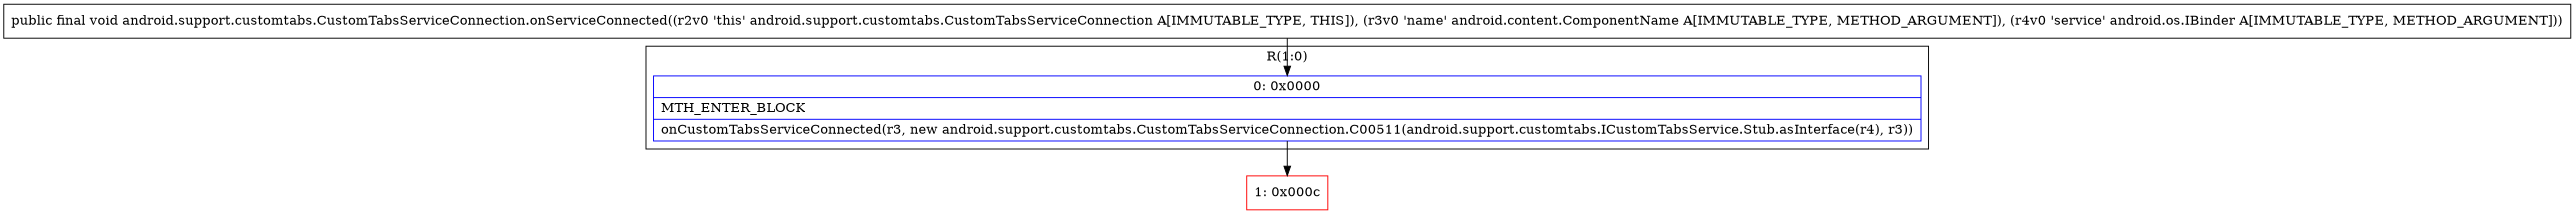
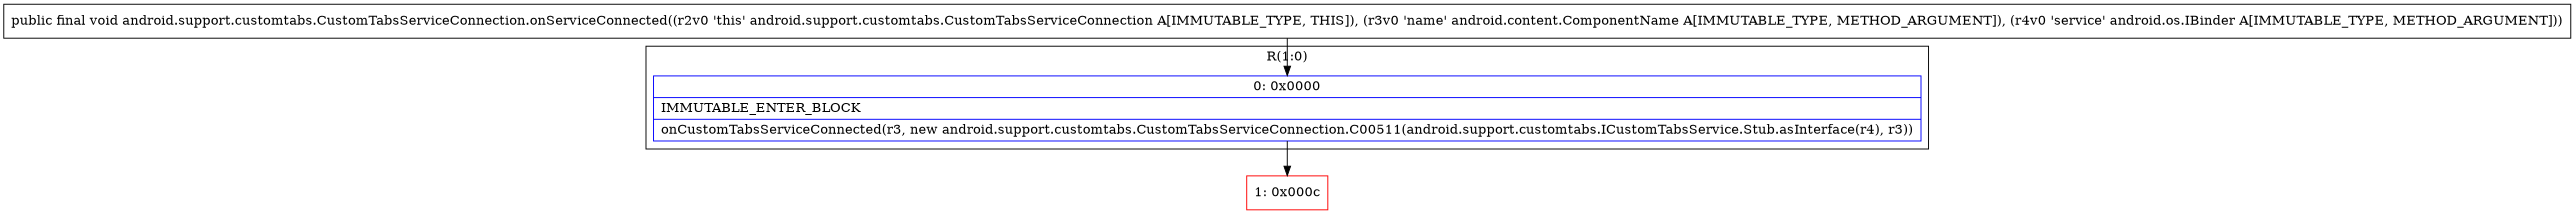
node "0: 0x0000": text "MTH_ENTER_BLOCK" -> "IMMUTABLE_ENTER_BLOCK"
